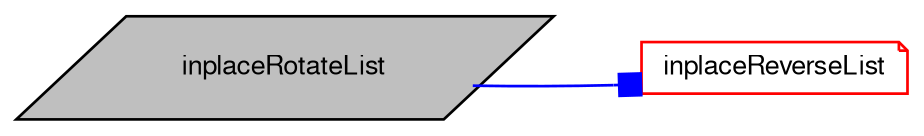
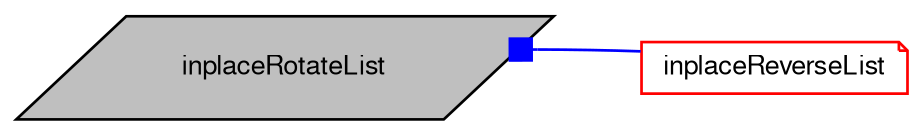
edge "inplaceRotateList" -> "inplaceReverseList": reversed
